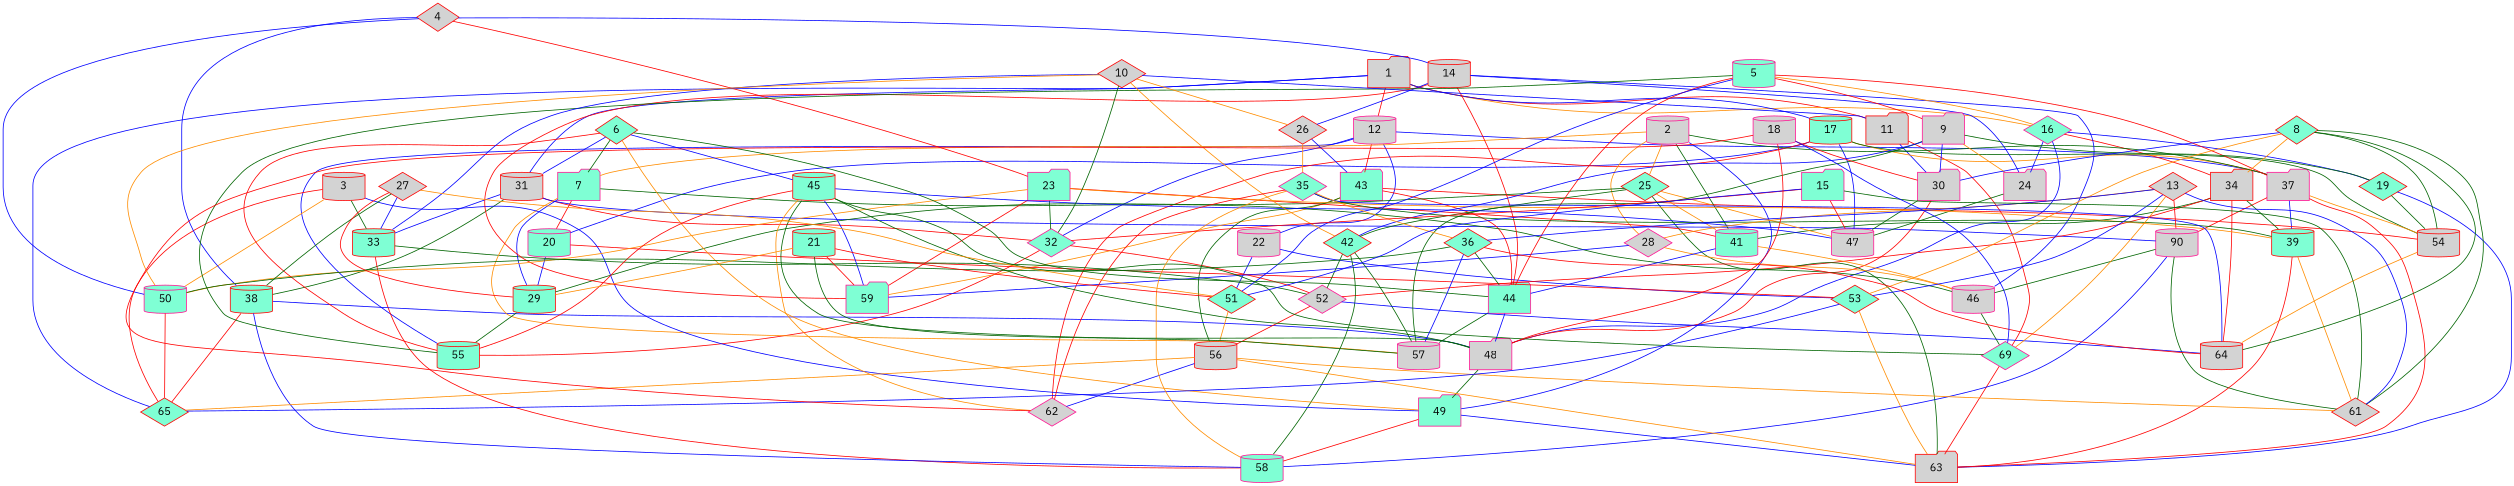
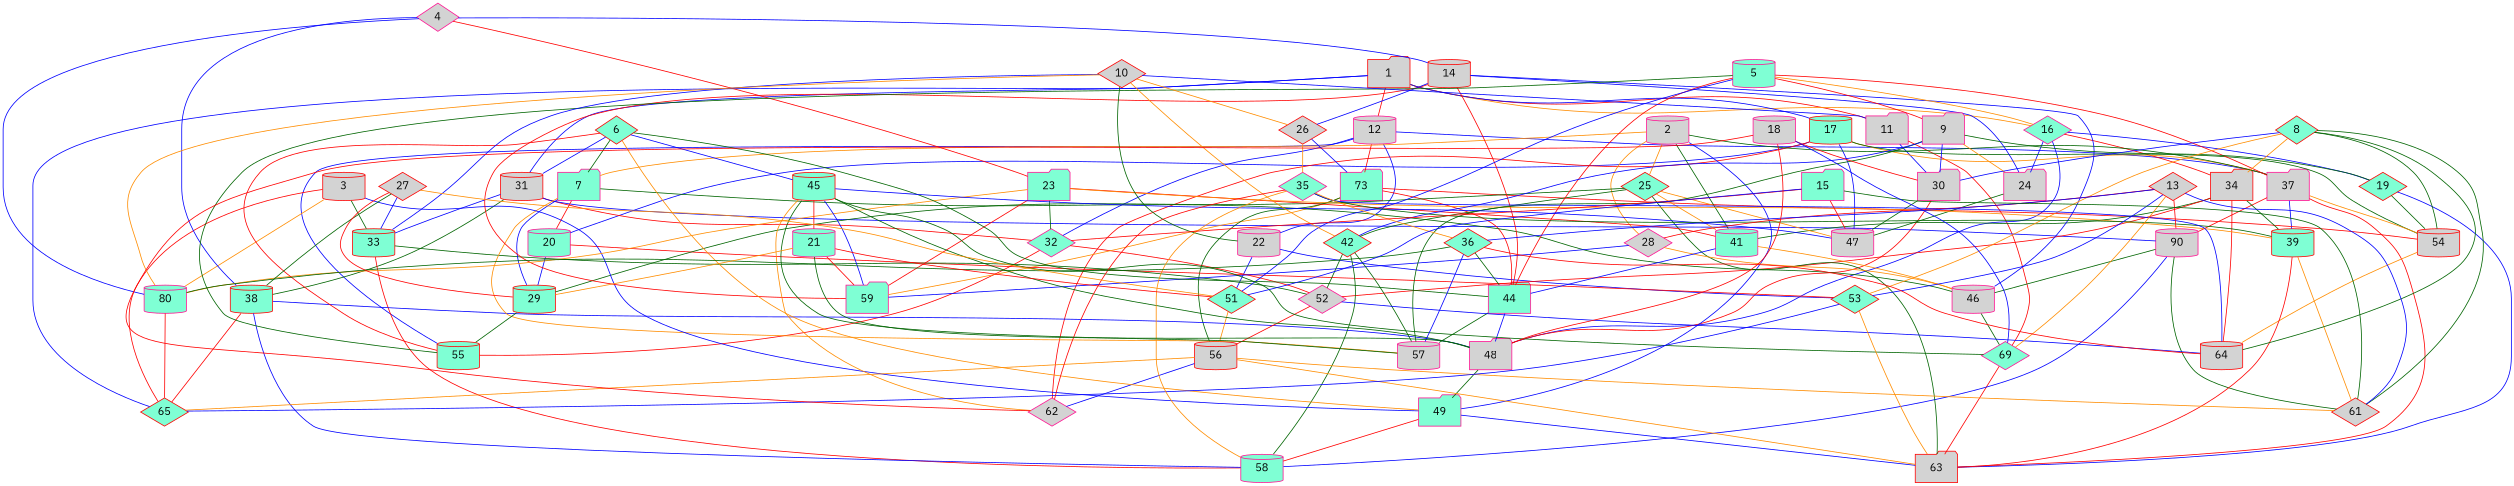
node "4": color red -> deeppink
node "11": color red -> deeppink
edge "10" -- "32": now "10" -- "22"
node "43": label "43" -> "73"
edge "13" -- "28": color darkorange -> red
edge "45" -- "55": now "45" -- "21"
node "21": color red -> deeppink
node "50": label "50" -> "80"
